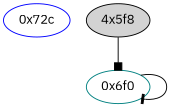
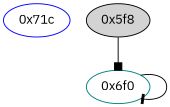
node "0x72c": label "0x72c" -> "0x71c"
node "4x5f8": label "4x5f8" -> "0x5f8"
